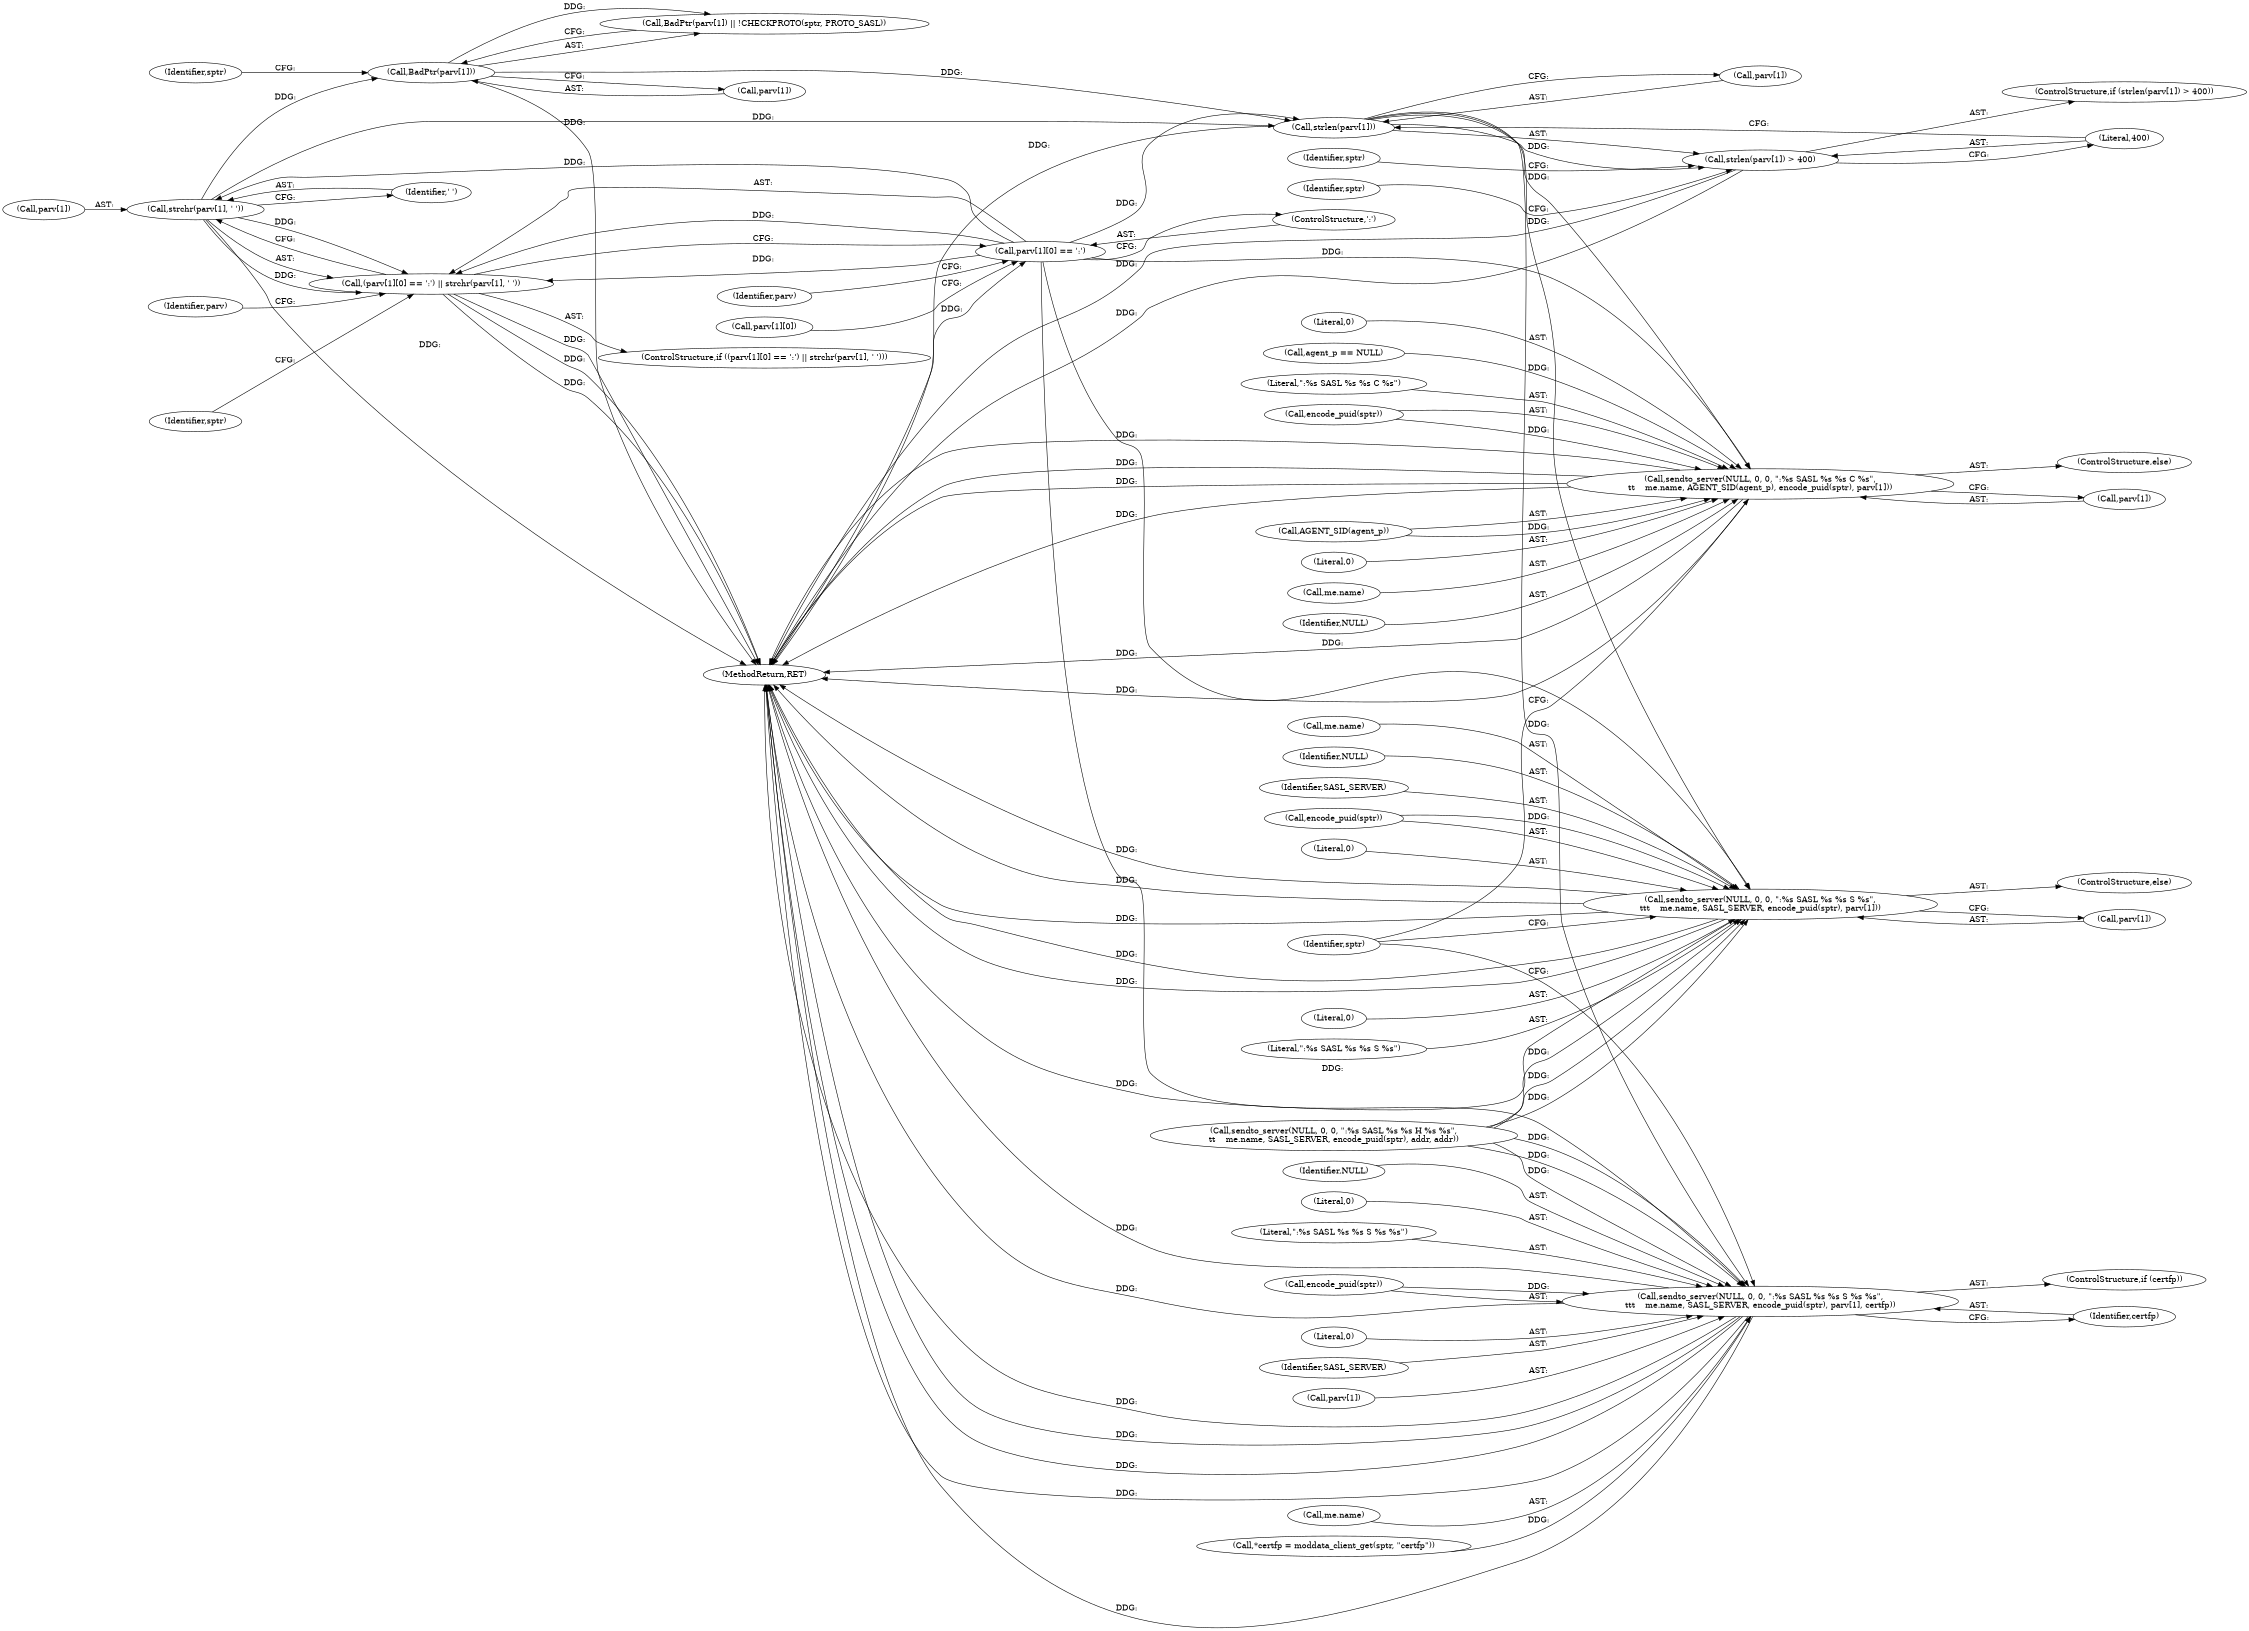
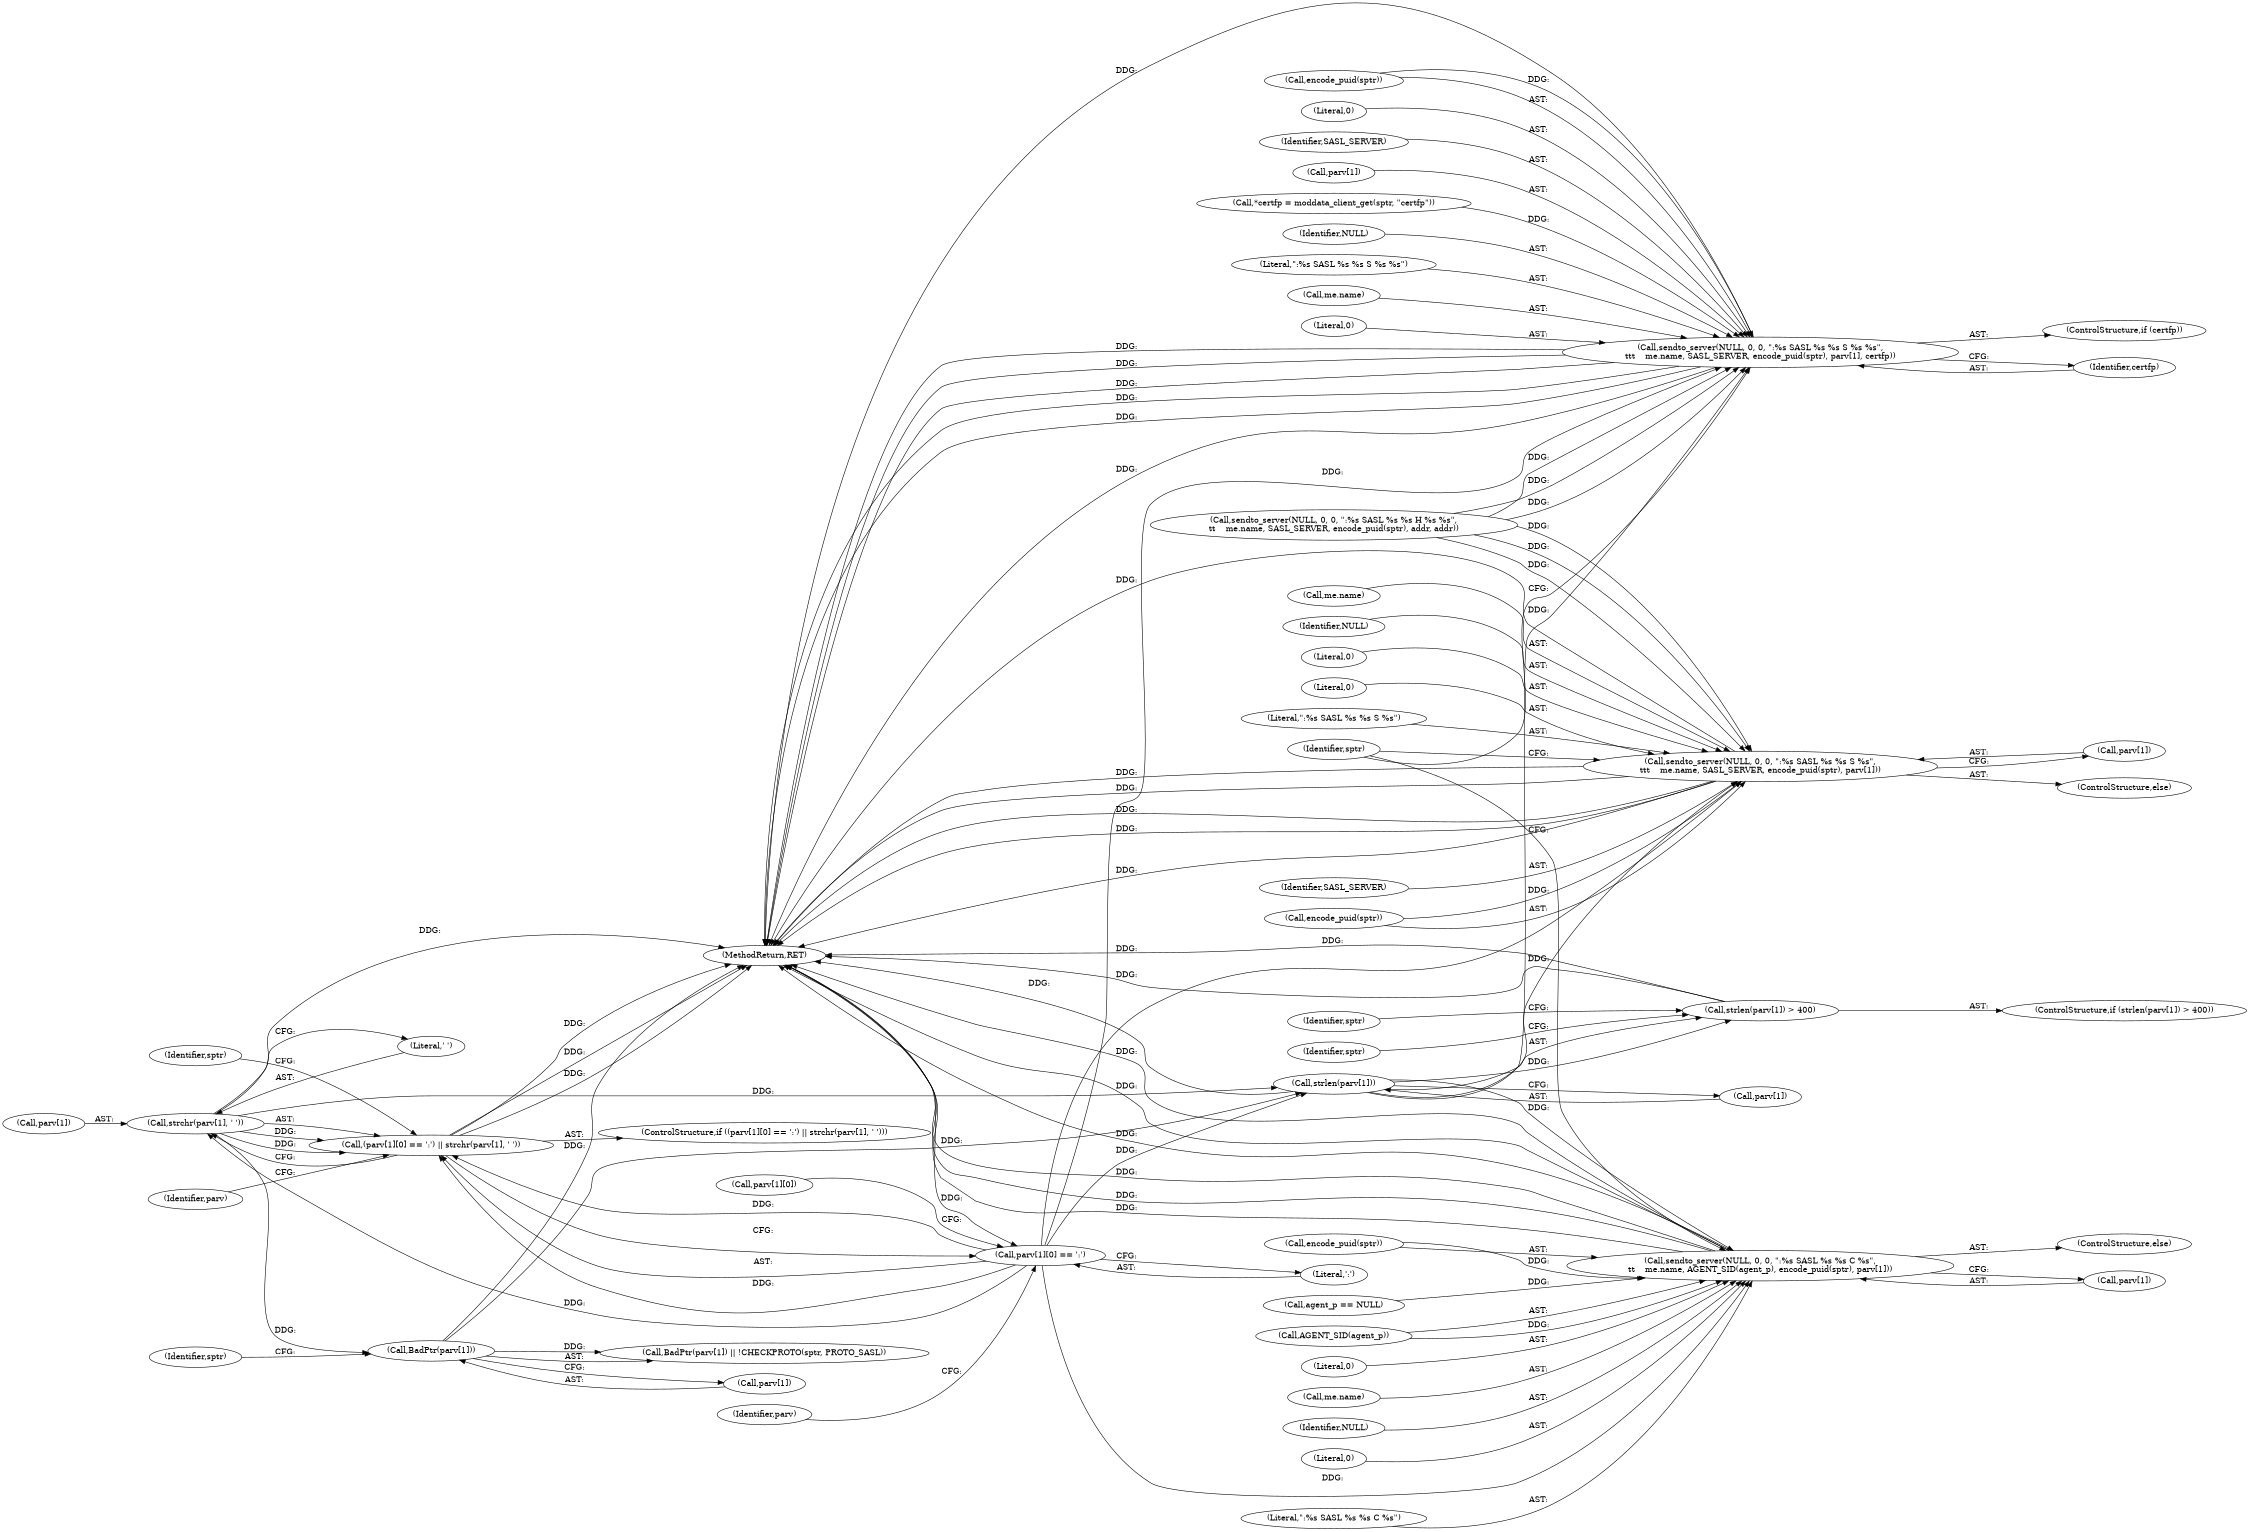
edge "(Call,BadPtr(parv[1]) || !CHECKPROTO(sptr, PROTO_SASL))" -> "(Call,BadPtr(parv[1]))": removed, label "CFG:"
node "(Literal,400)": removed
node "(Identifier,' ')": label "(Identifier,' ')" -> "(Literal,' ')"
node "(ControlStructure,':')": label "(ControlStructure,':')" -> "(Literal,':')"
